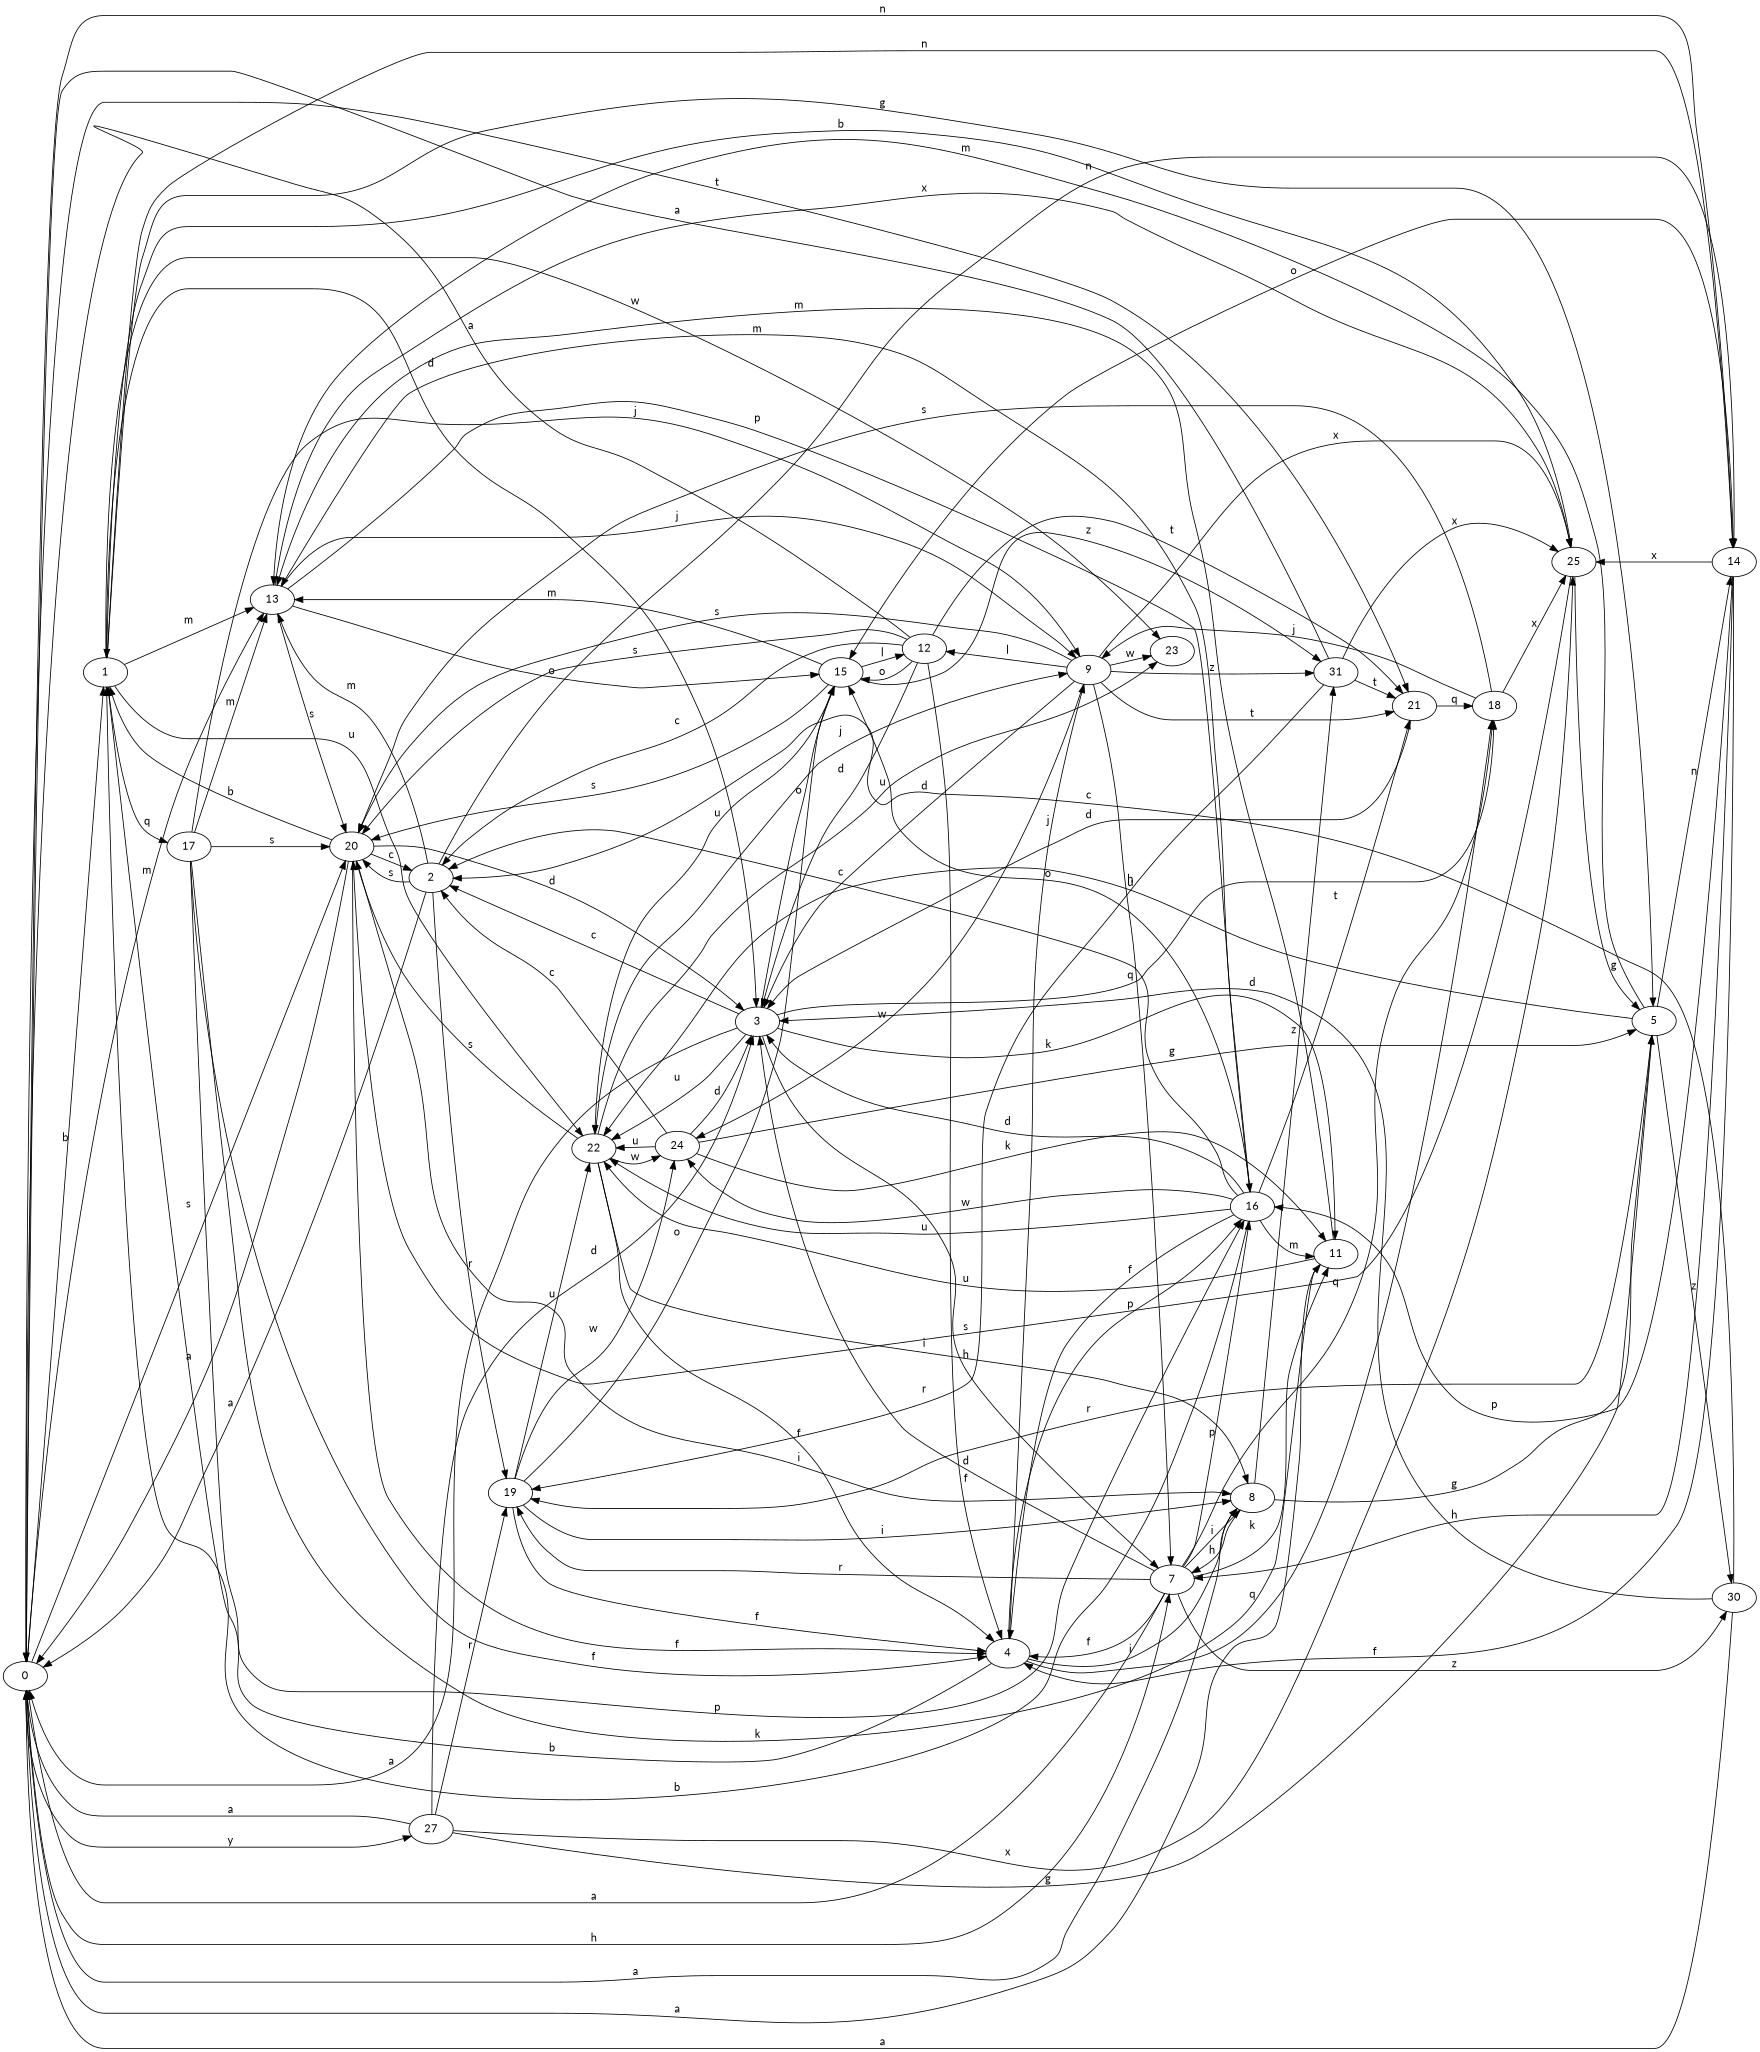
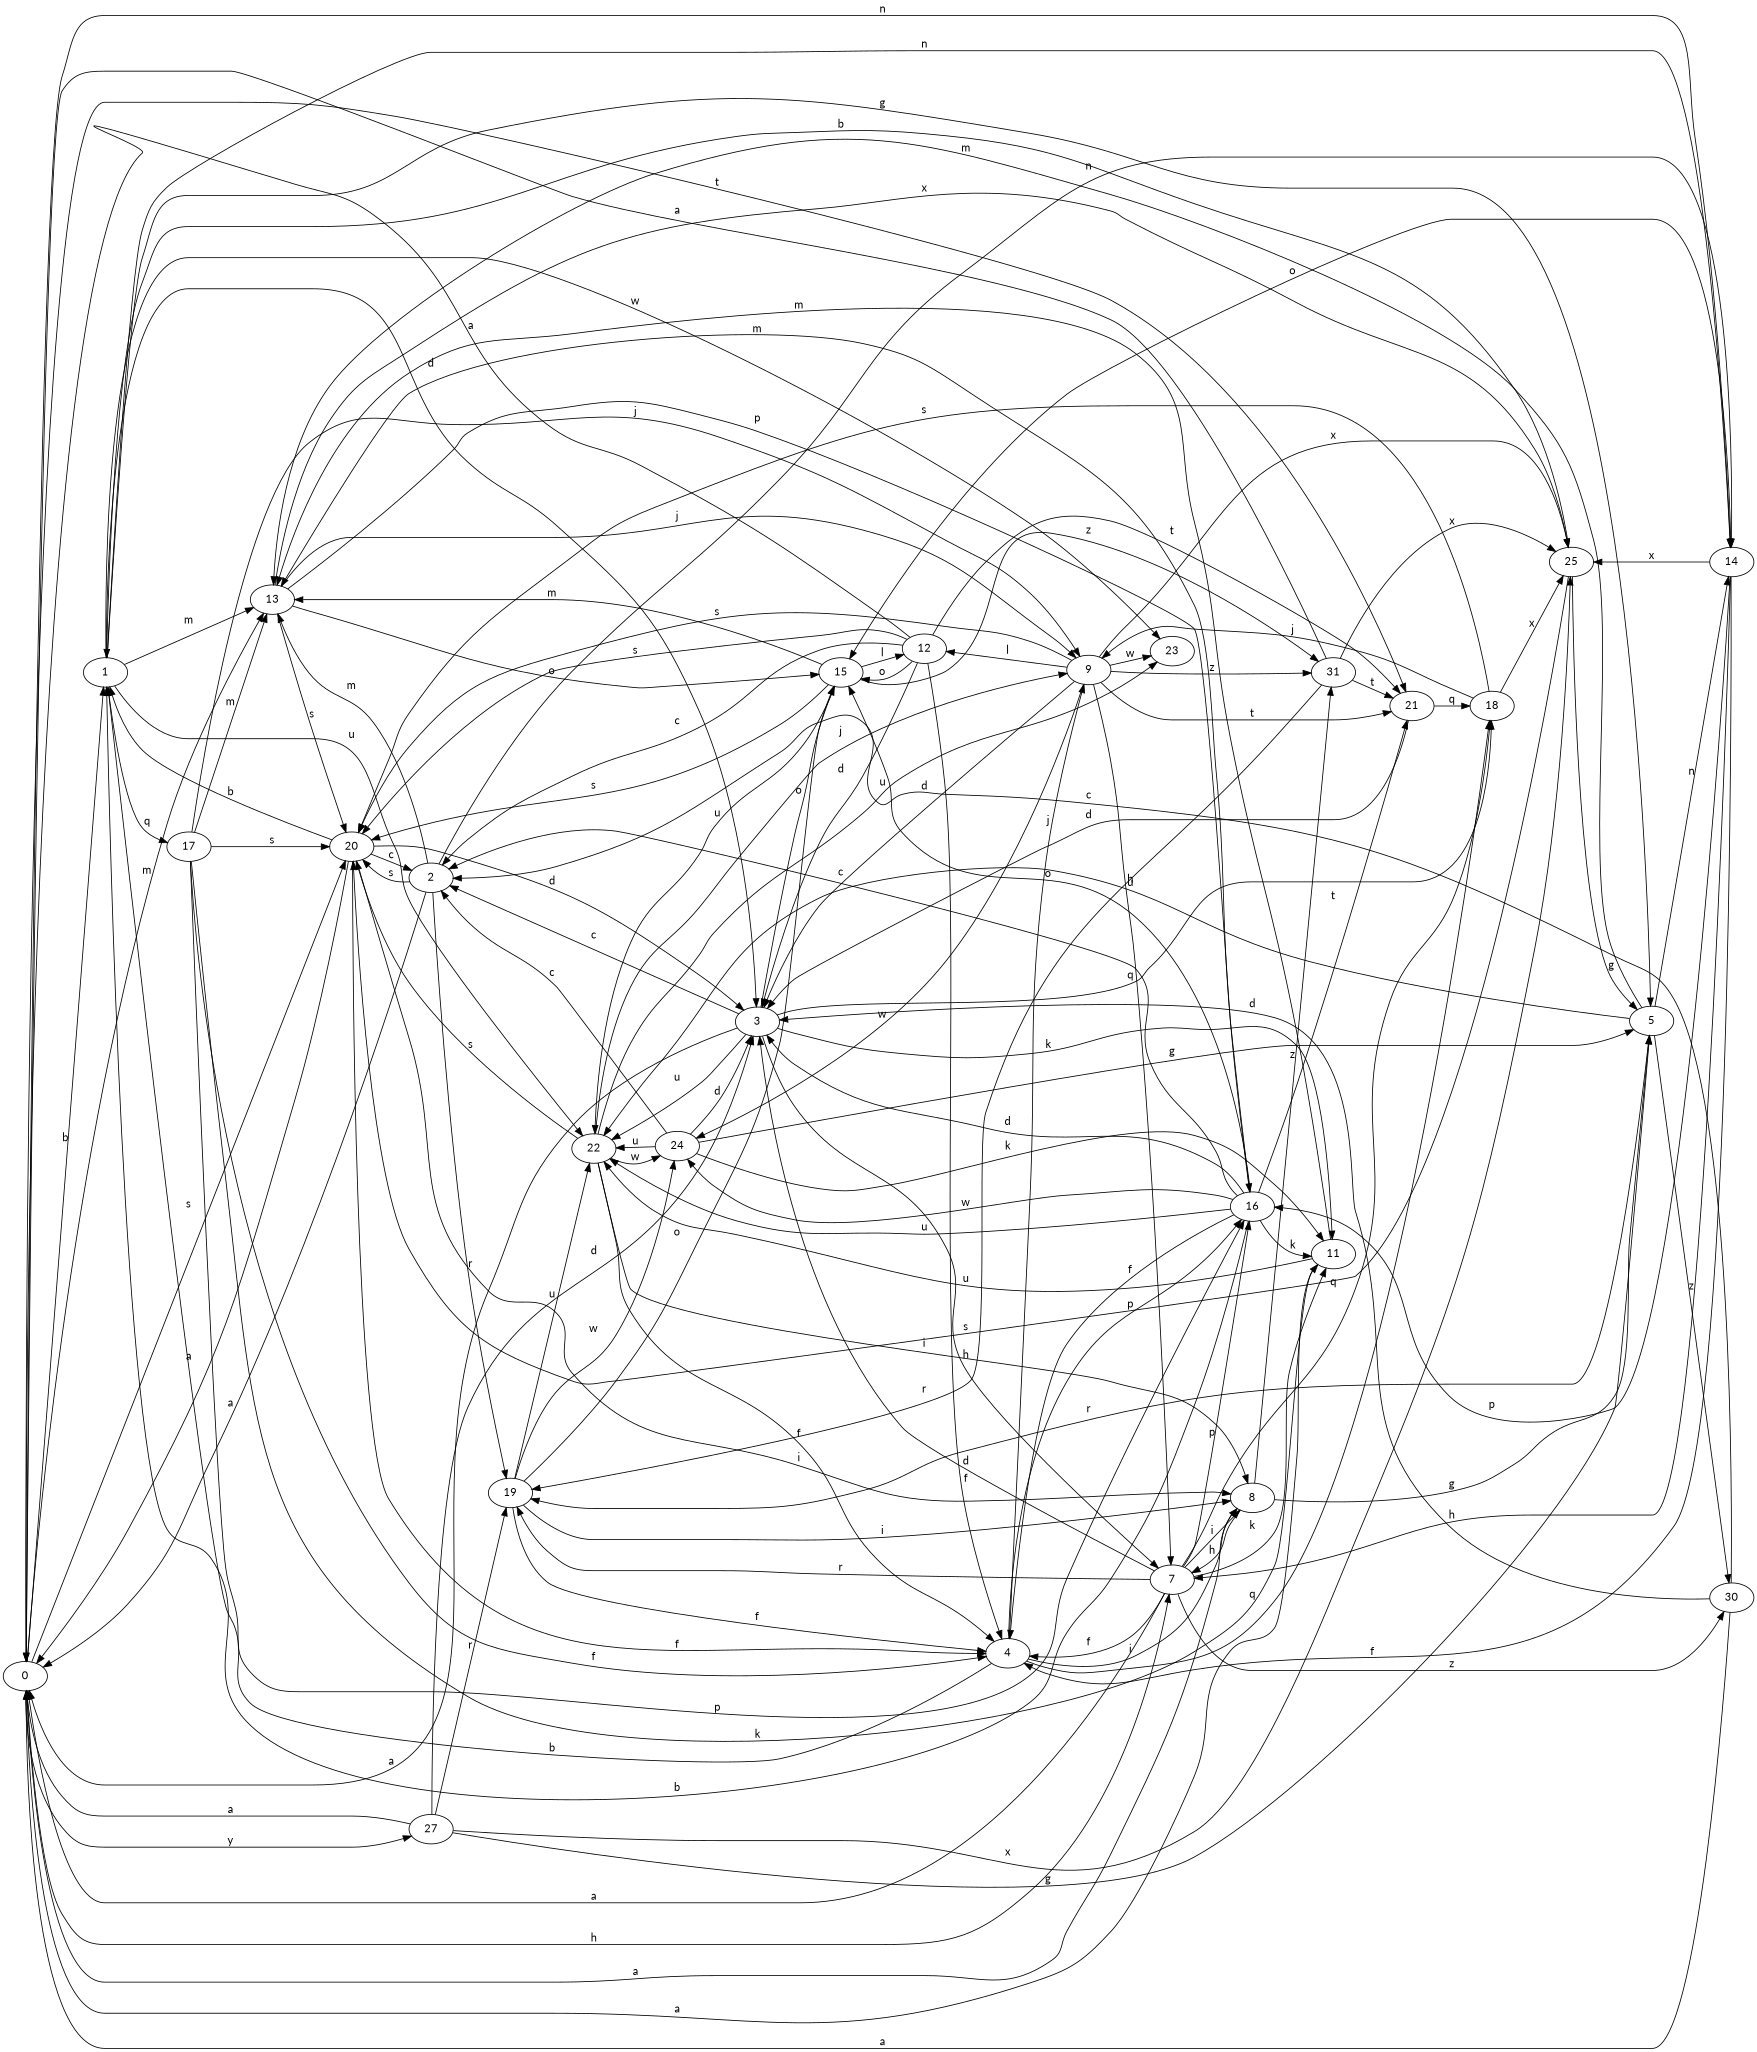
edge "16" -> "11": label "m" -> "k"
